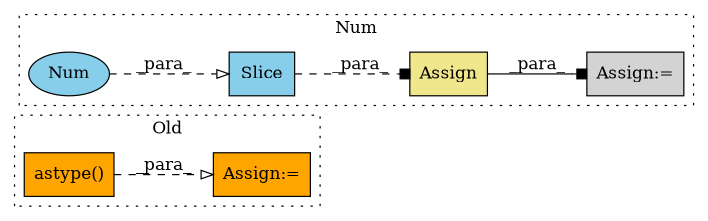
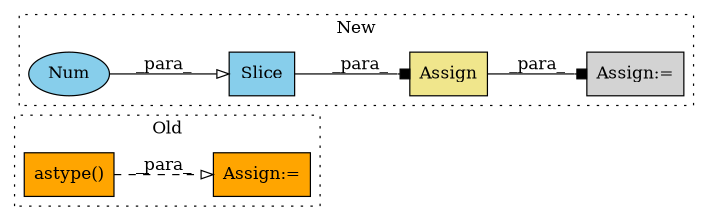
cluster "Num": label "Num" -> "New"
edge "Num" -> "Slice": style dashed -> solid
edge "Slice" -> "Assign": style dashed -> solid
